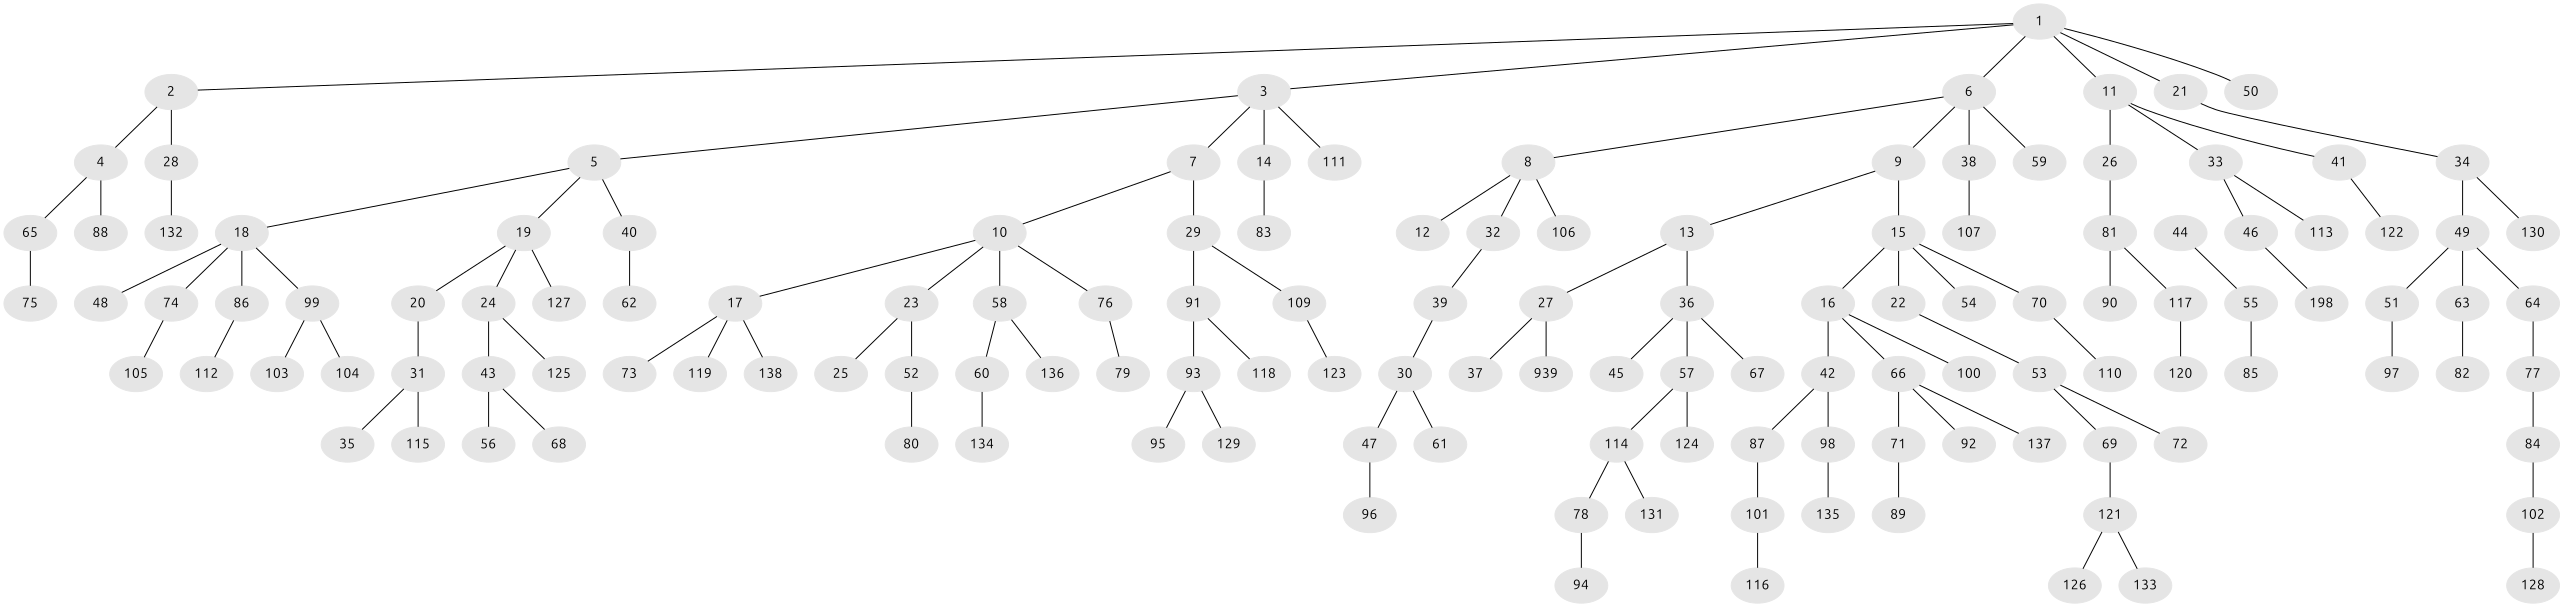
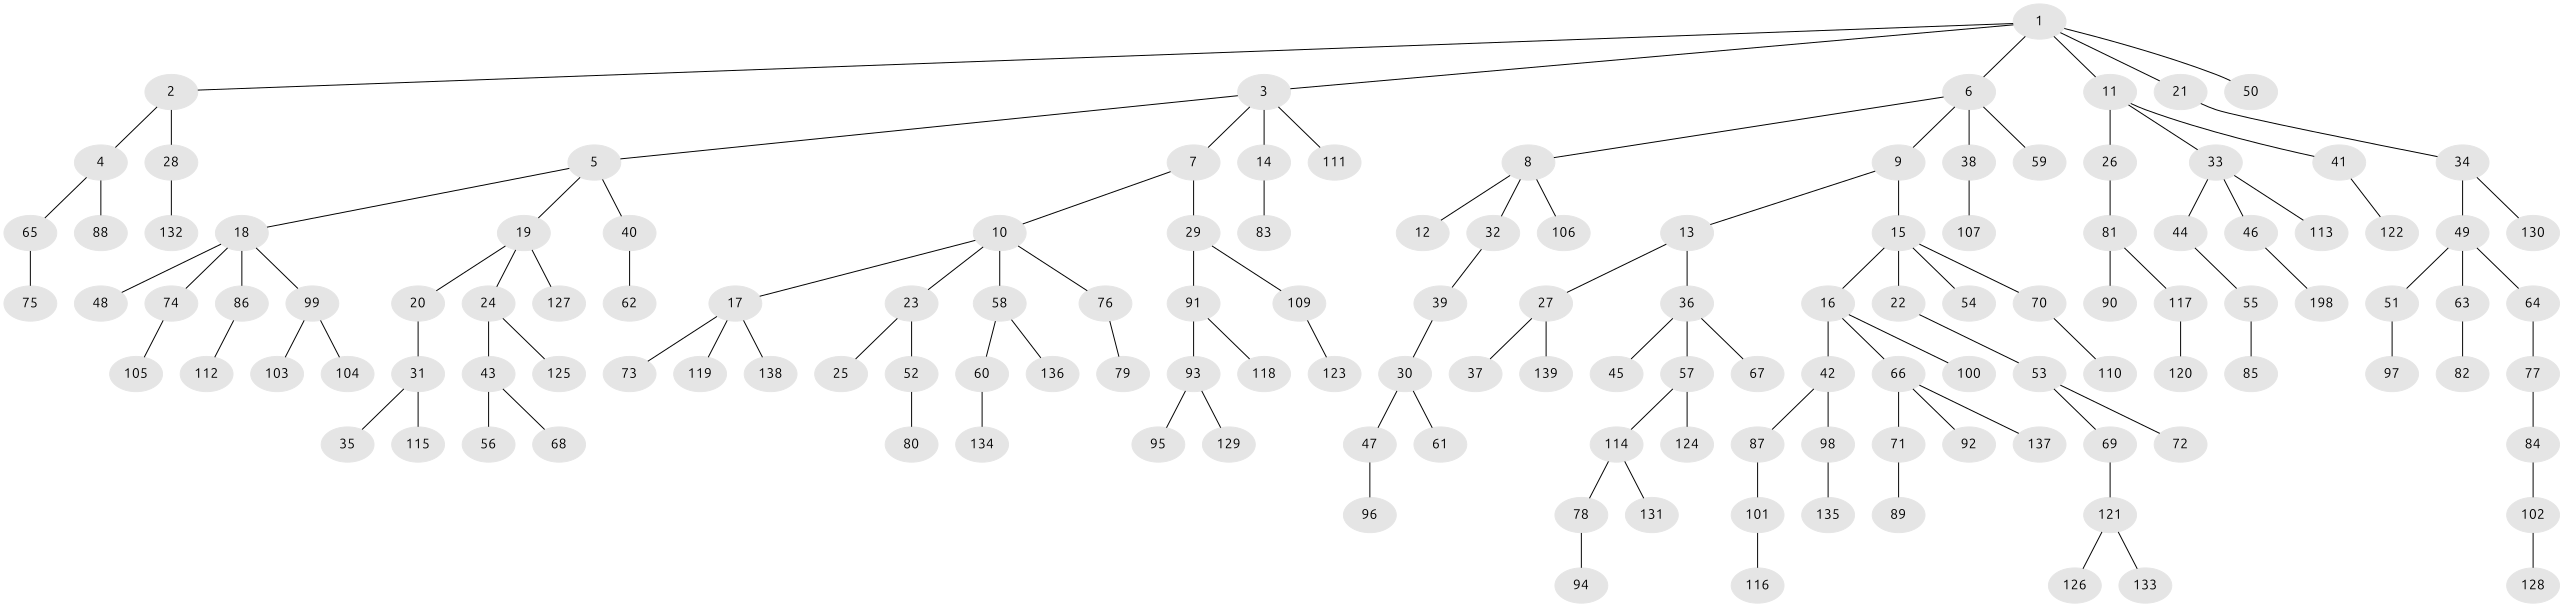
edge "33" -- "44": added
node "939": label "939" -> "139"
